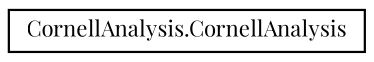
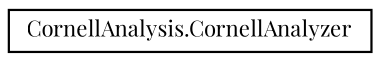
node "CornellAnalysis.CornellAnalysis": label "CornellAnalysis.CornellAnalysis" -> "CornellAnalysis.CornellAnalyzer"
